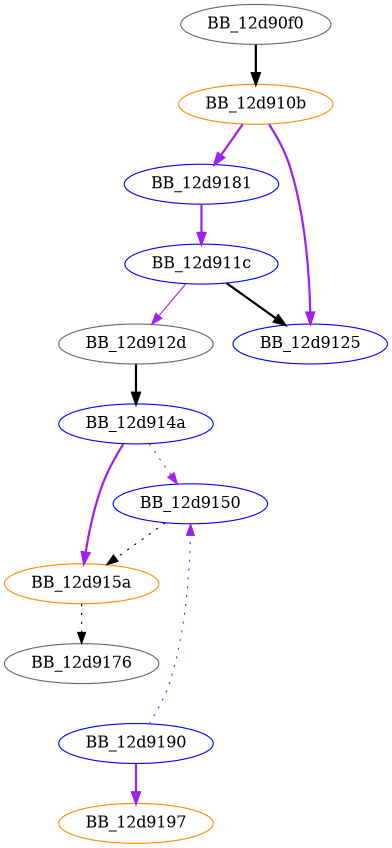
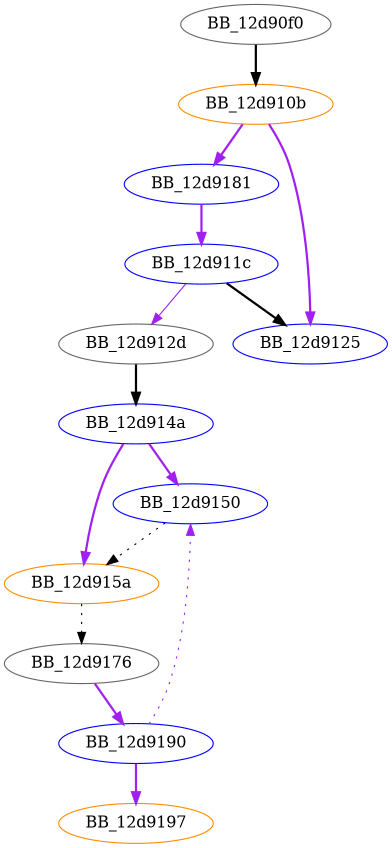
edge "BB_12d914a" -> "BB_12d9150": style dotted -> bold
edge "BB_12d9176" -> "BB_12d9190": added
